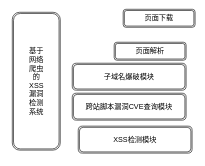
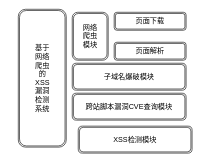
node "页面下载": moved (159, 18) -> (150, 21)
node "网络 爬虫 模块": added
node "基于 网络 爬虫 的 XSS 漏洞 检测 系统": moved (36, 81) -> (42, 78)
